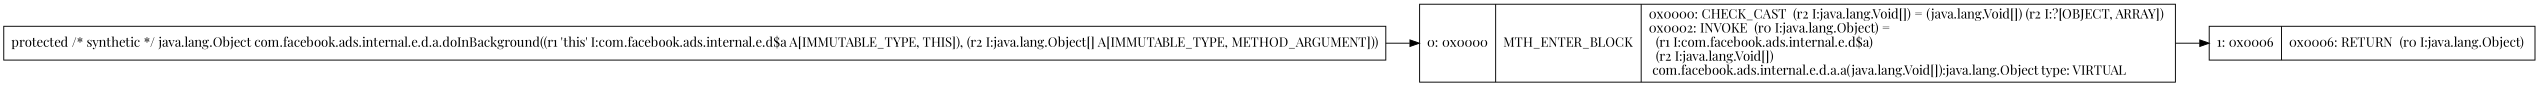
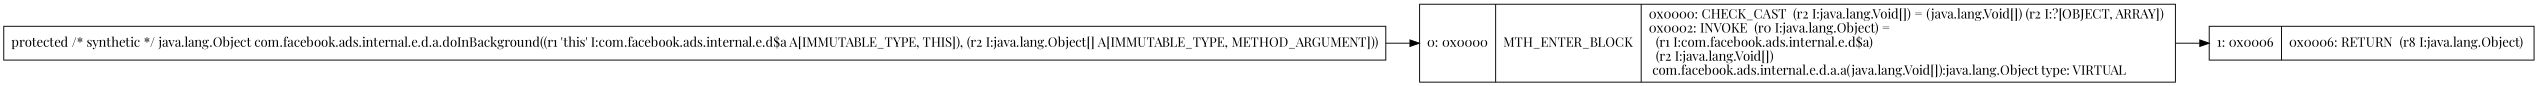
node "1: 0x0006": text "0x0006: RETURN  (r0 I:java.lang.Object)" -> "0x0006: RETURN  (r8 I:java.lang.Object)"
